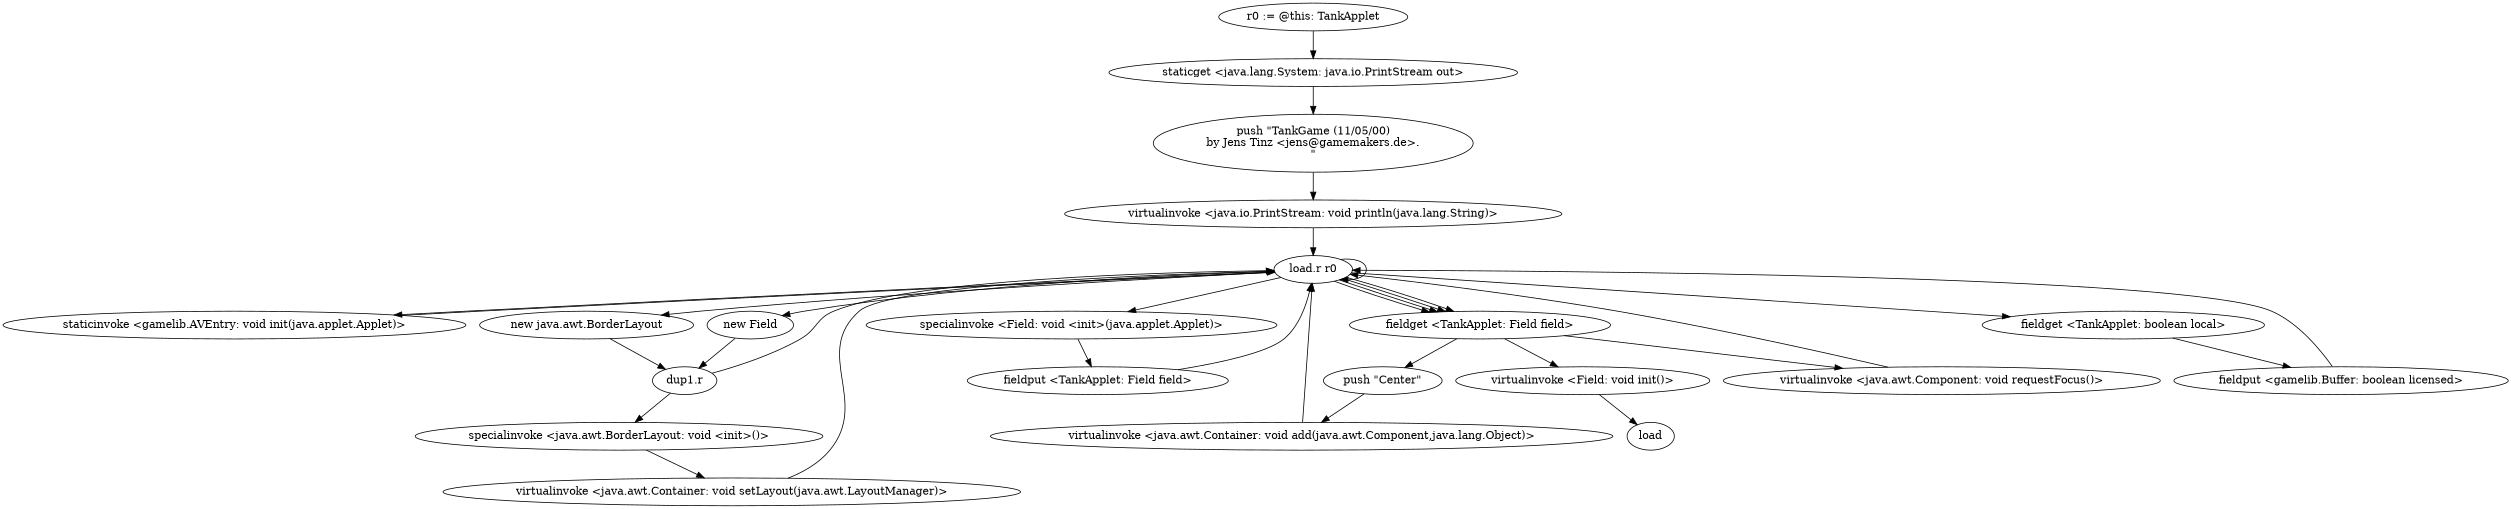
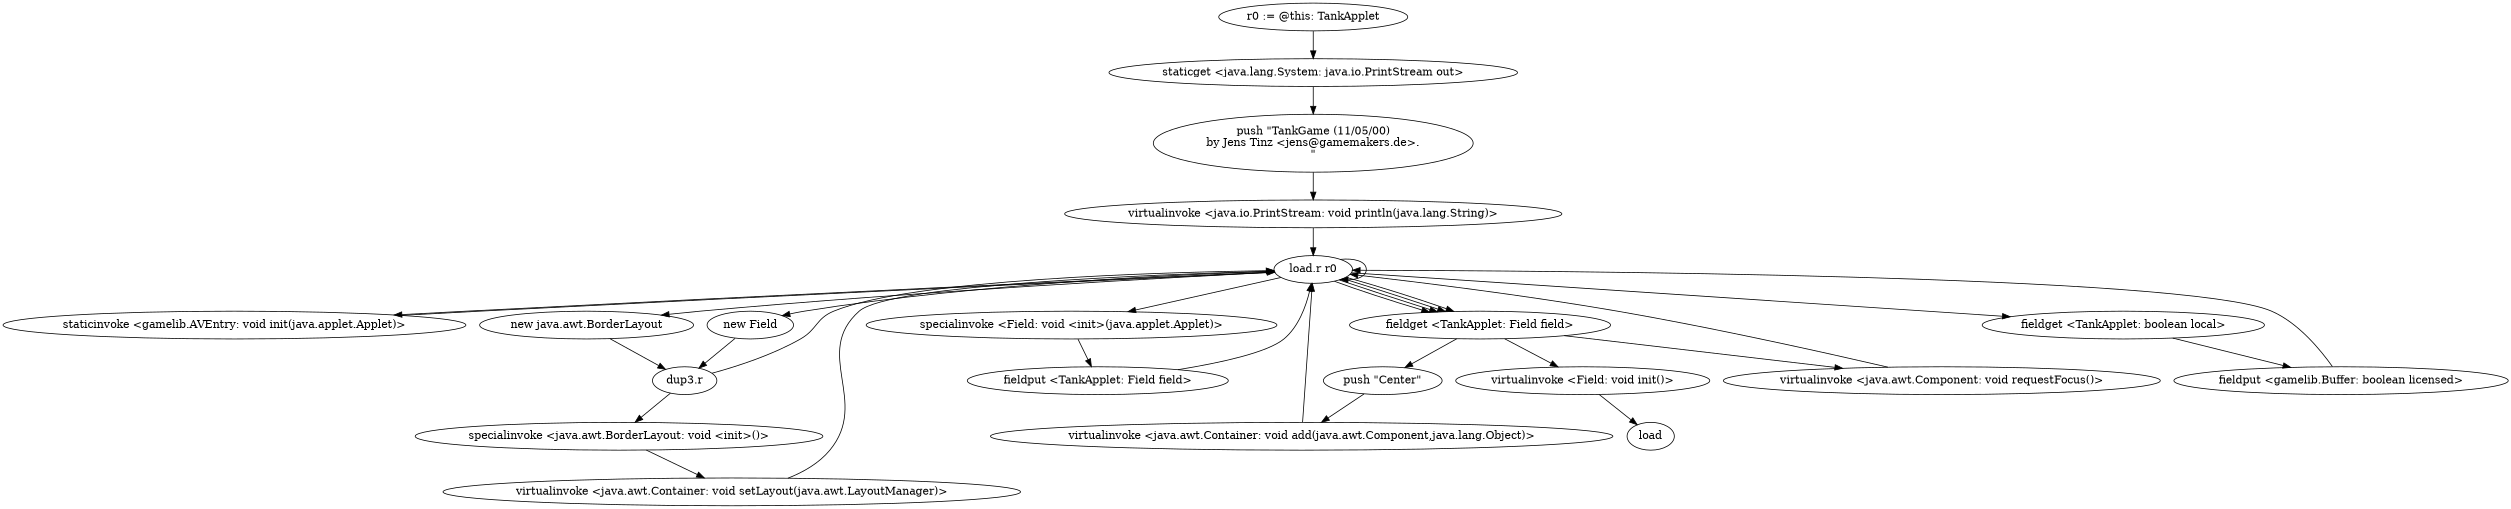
node "dup1.r": label "dup1.r" -> "dup3.r"
